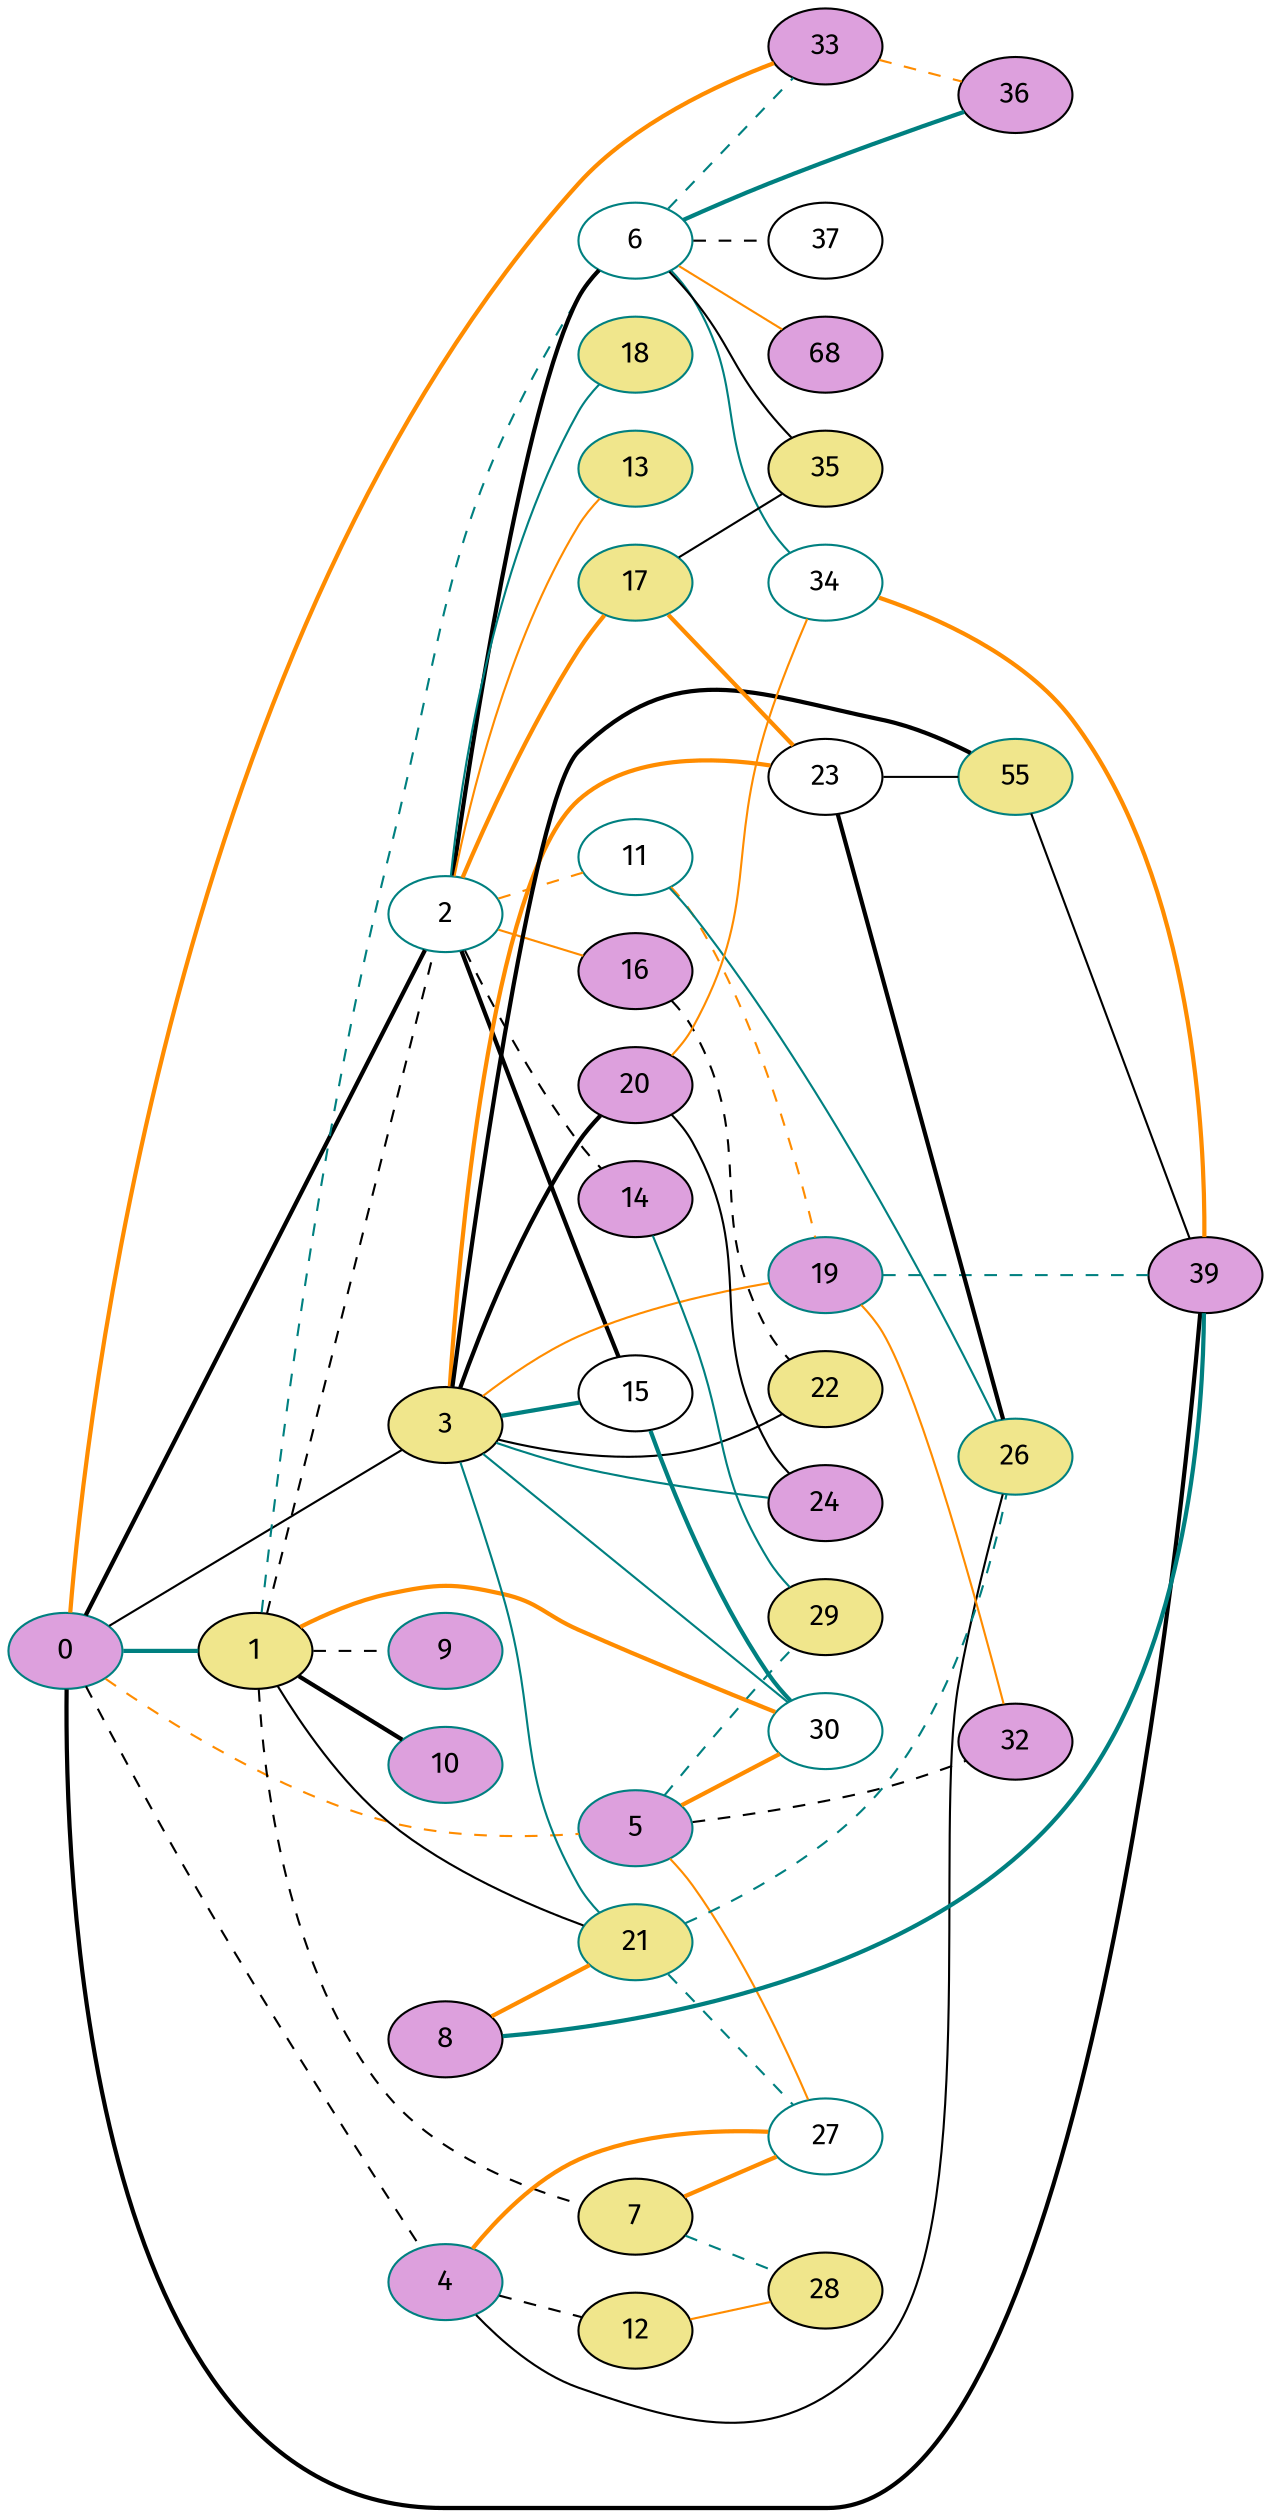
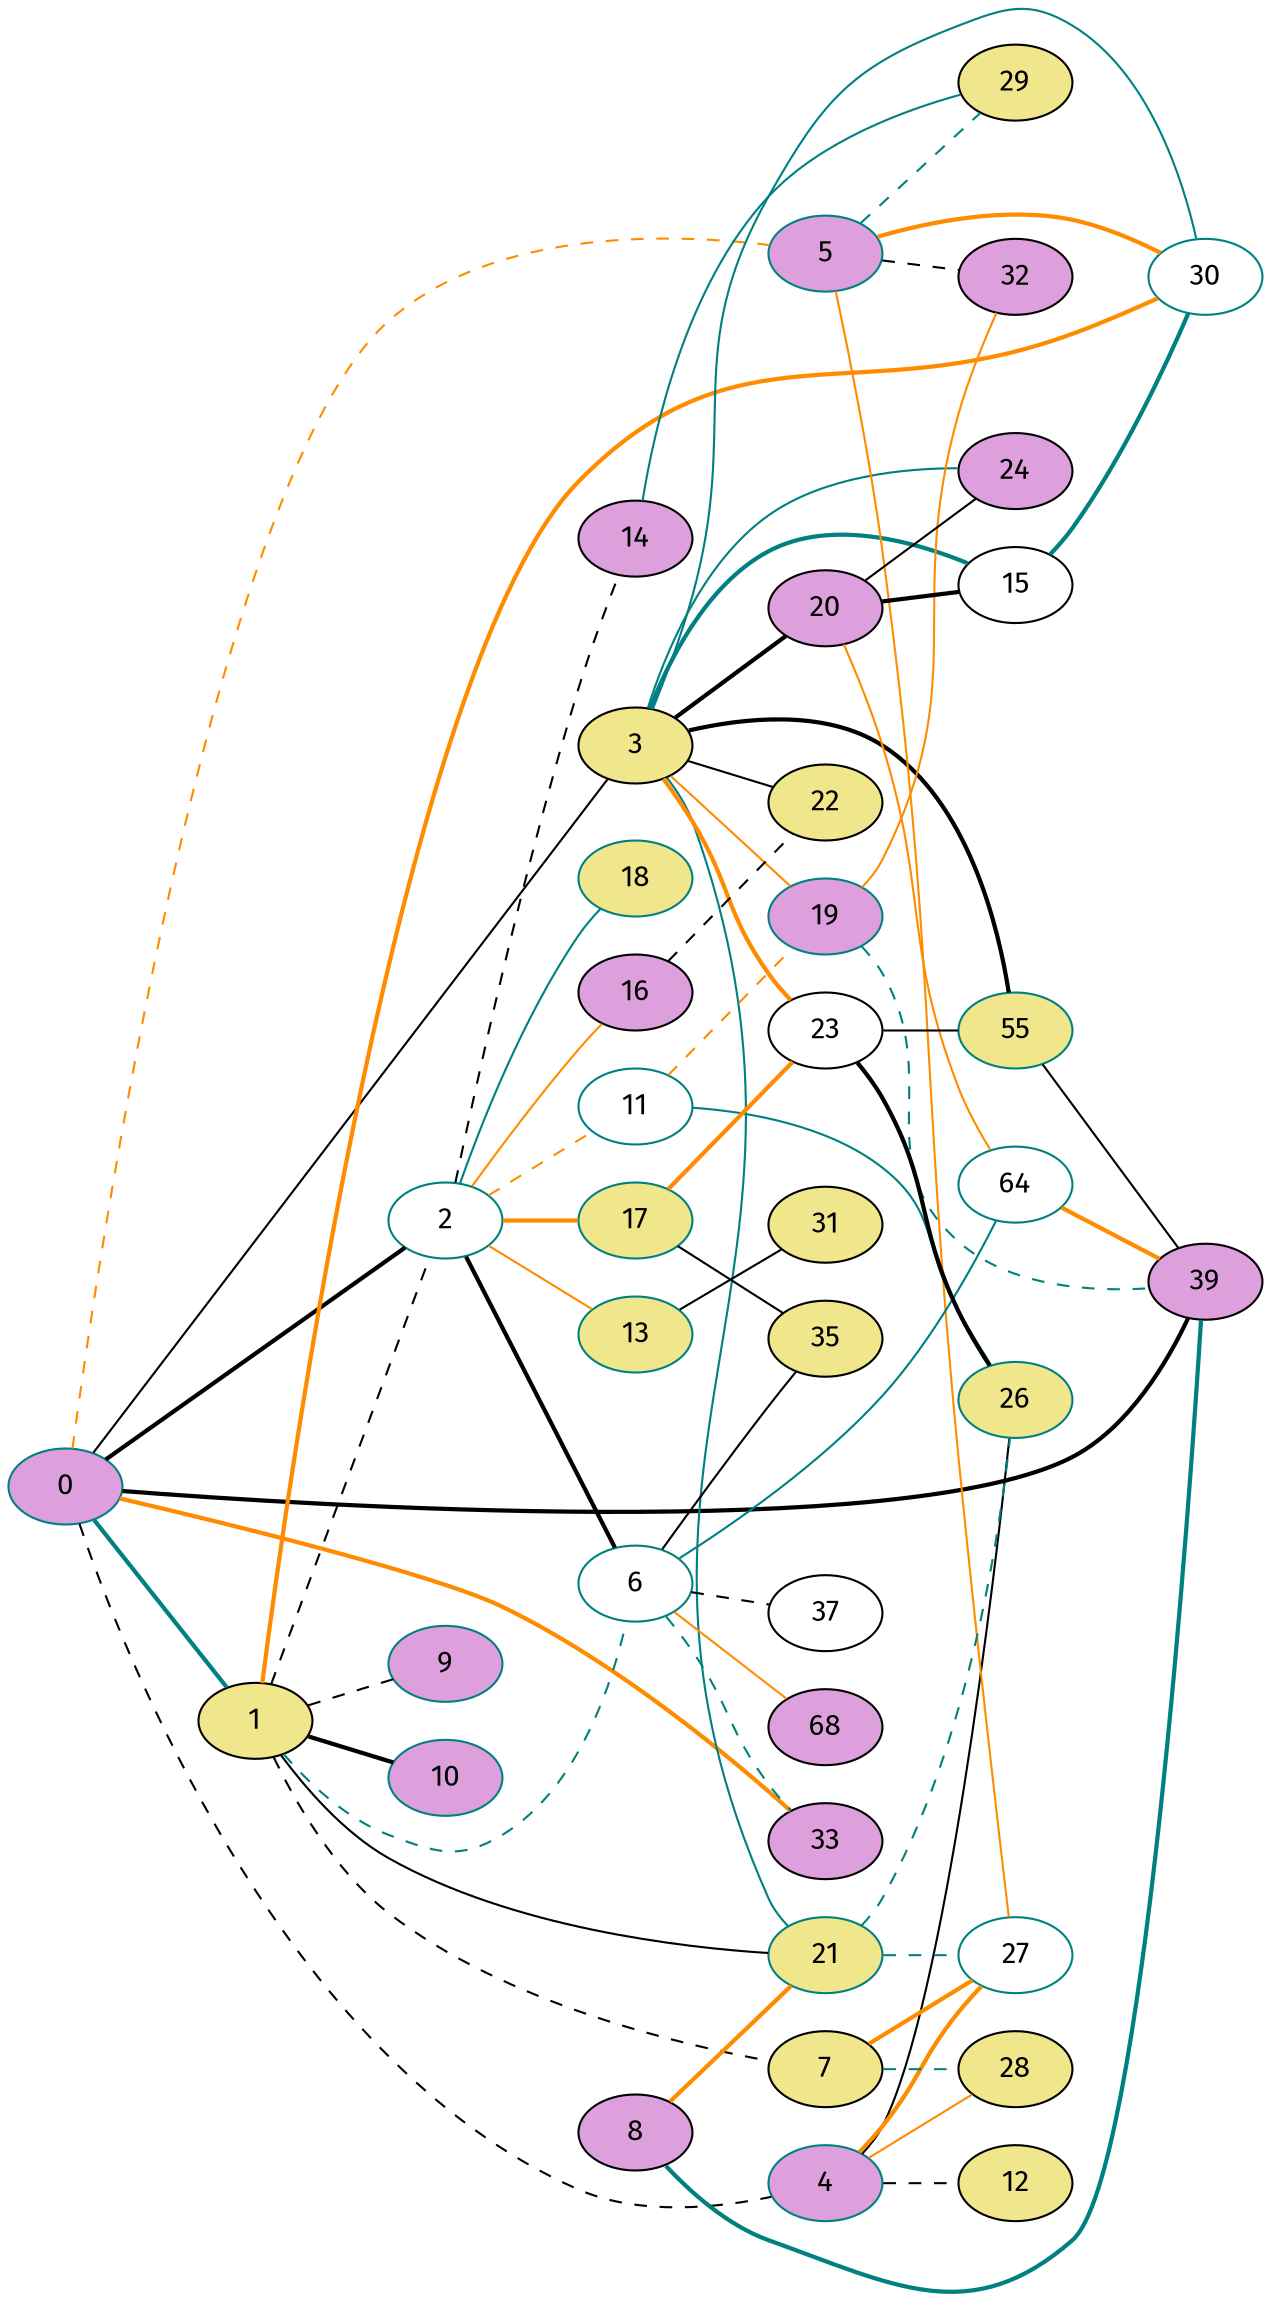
node "36": removed
node "34": label "34" -> "64"
edge "2" -- "15": now "20" -- "15"
node "31": added
edge "28" -- "12": now "28" -- "4"
